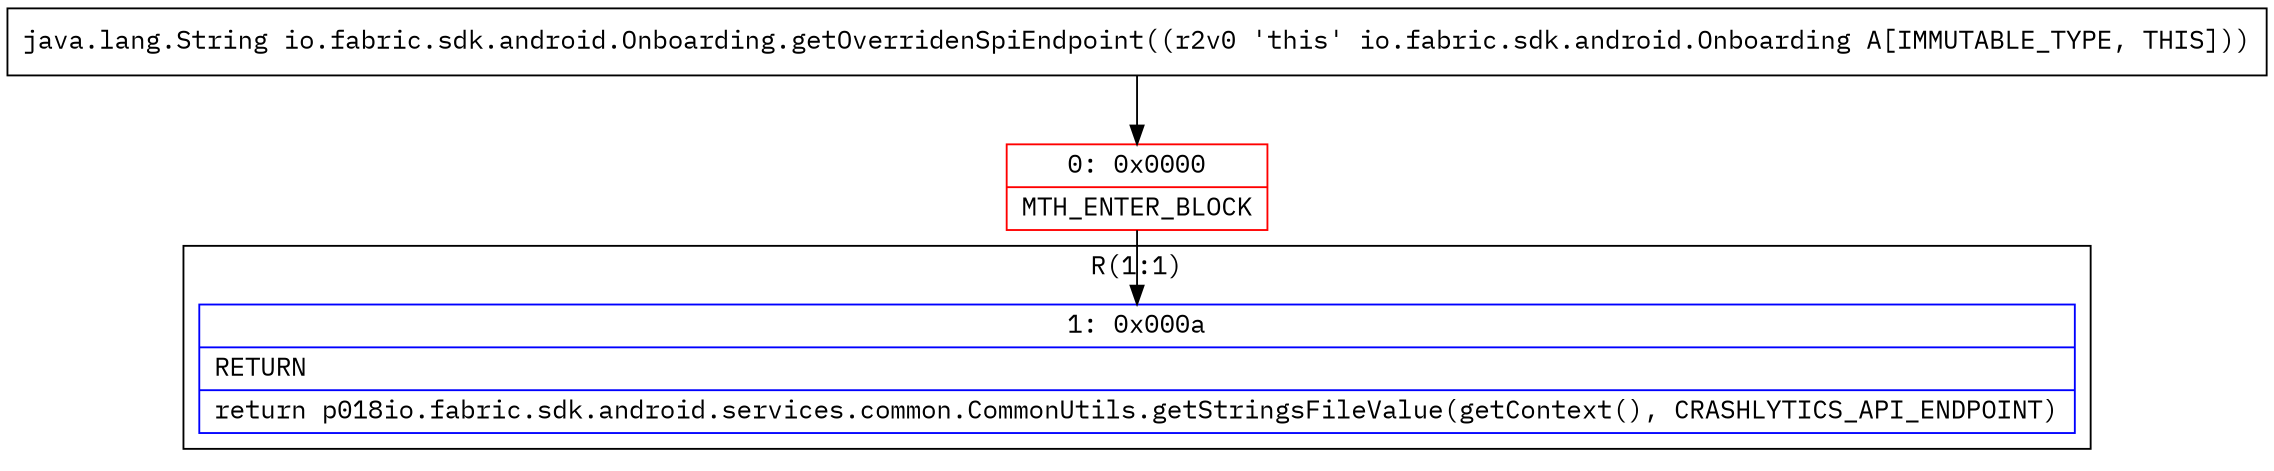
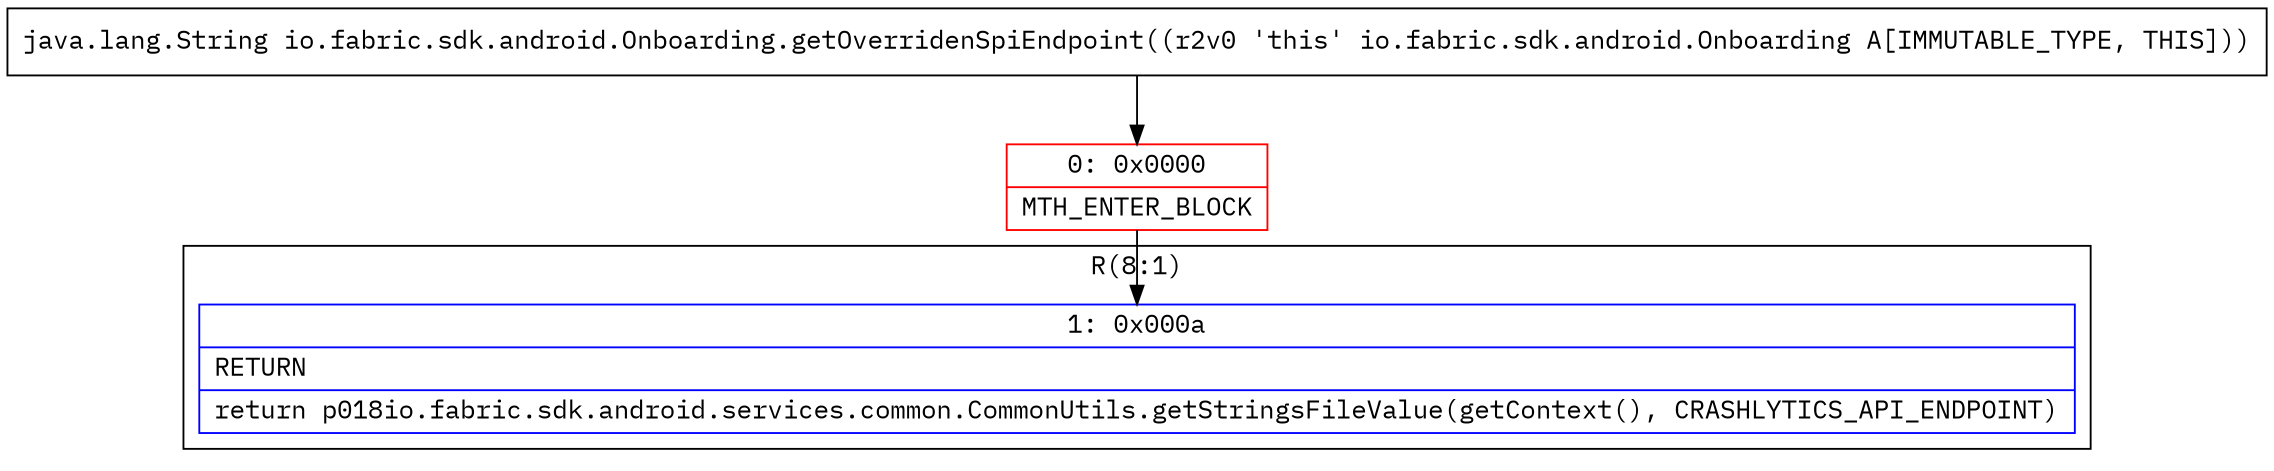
cluster "R(1:1)": label "R(1:1)" -> "R(8:1)"
